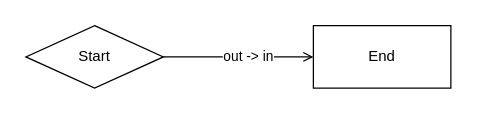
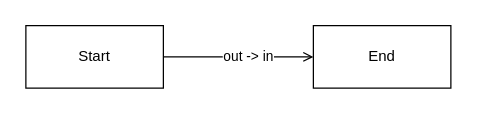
node "Start": shape diamond -> rectangle
